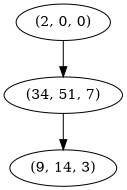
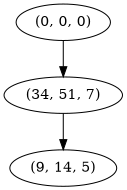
node "(2, 0, 0)": label "(2, 0, 0)" -> "(0, 0, 0)"
node "(9, 14, 3)": label "(9, 14, 3)" -> "(9, 14, 5)"
